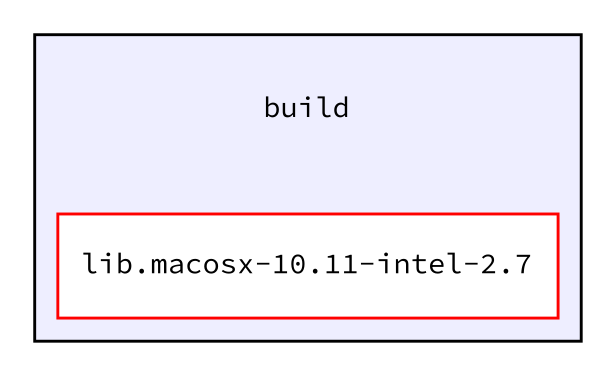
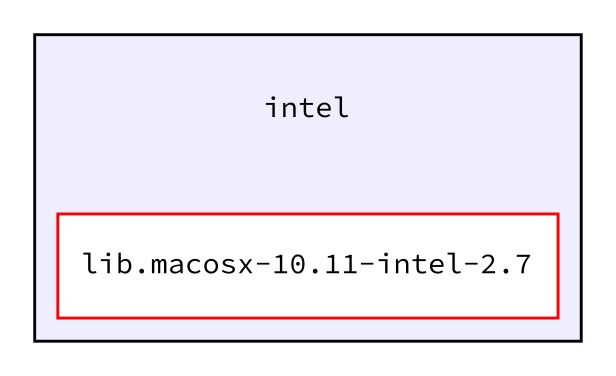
node "build": label "build" -> "intel"
